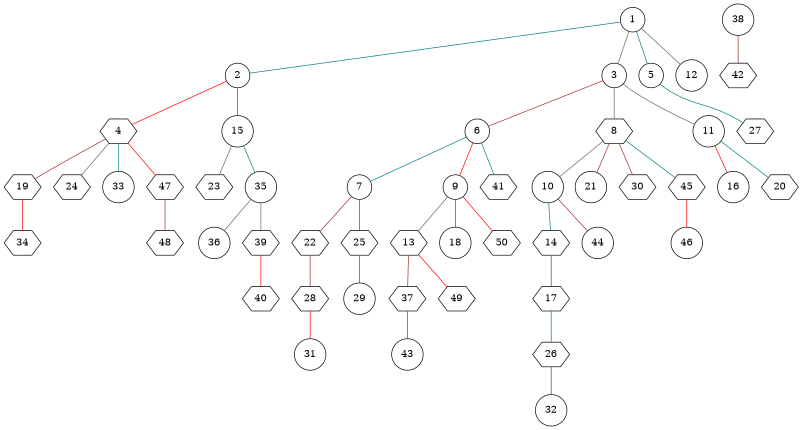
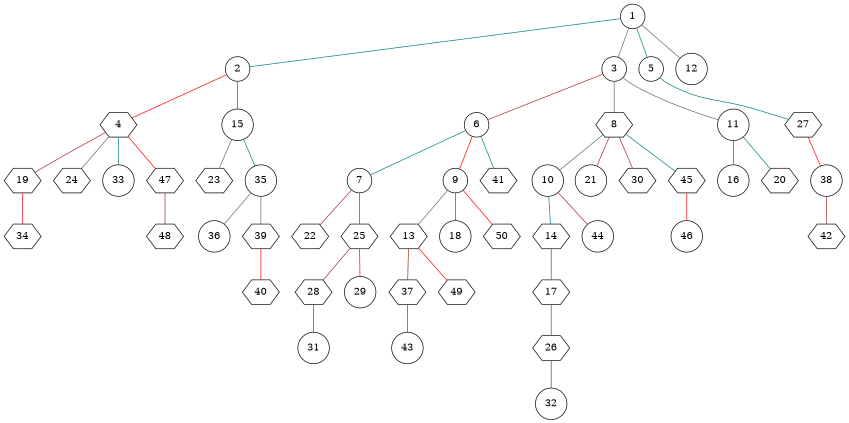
edge "27" -- "38": added
edge "22" -- "28": now "25" -- "28"
